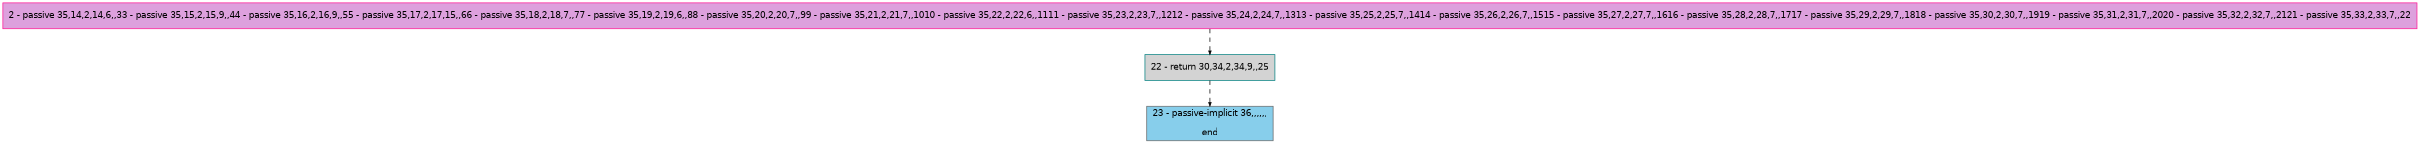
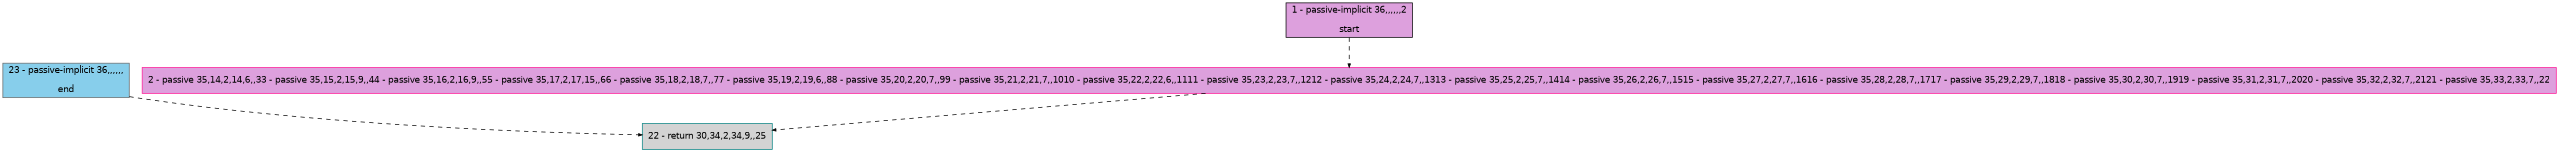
node "1 - passive-implicit 36,,,,,,2 start": added
edge "22 - return 30,34,2,34,9,,25" -> "23 - passive-implicit 36,,,,,, end": reversed
